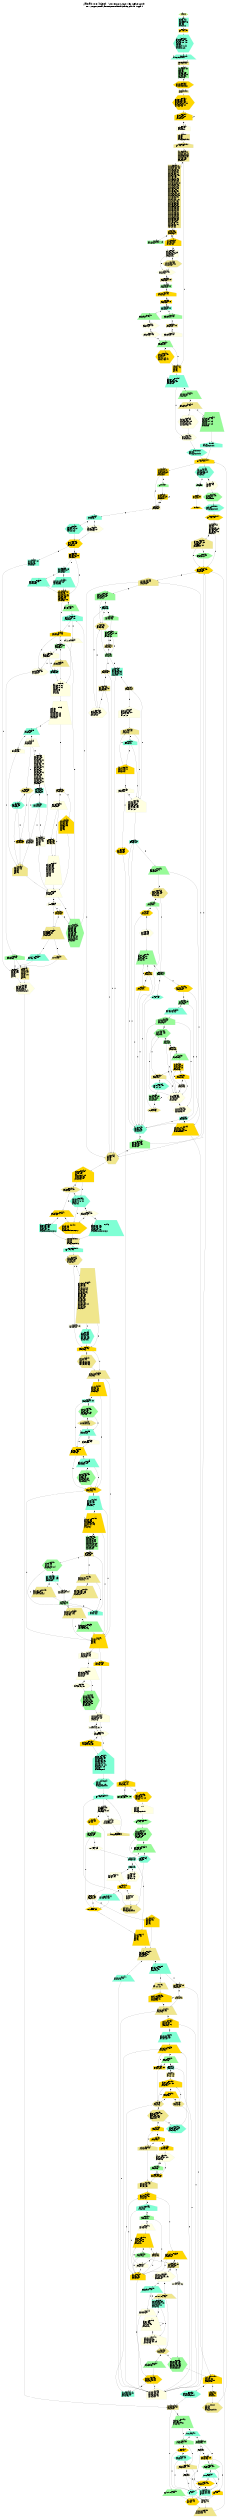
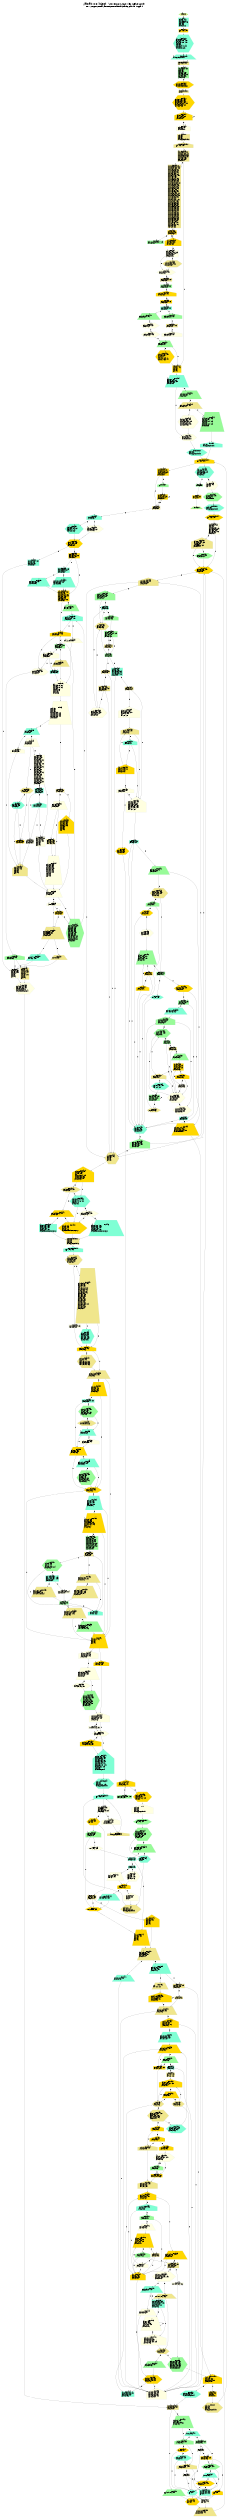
node "0x312d302e": fillcolor gold -> palegreen
